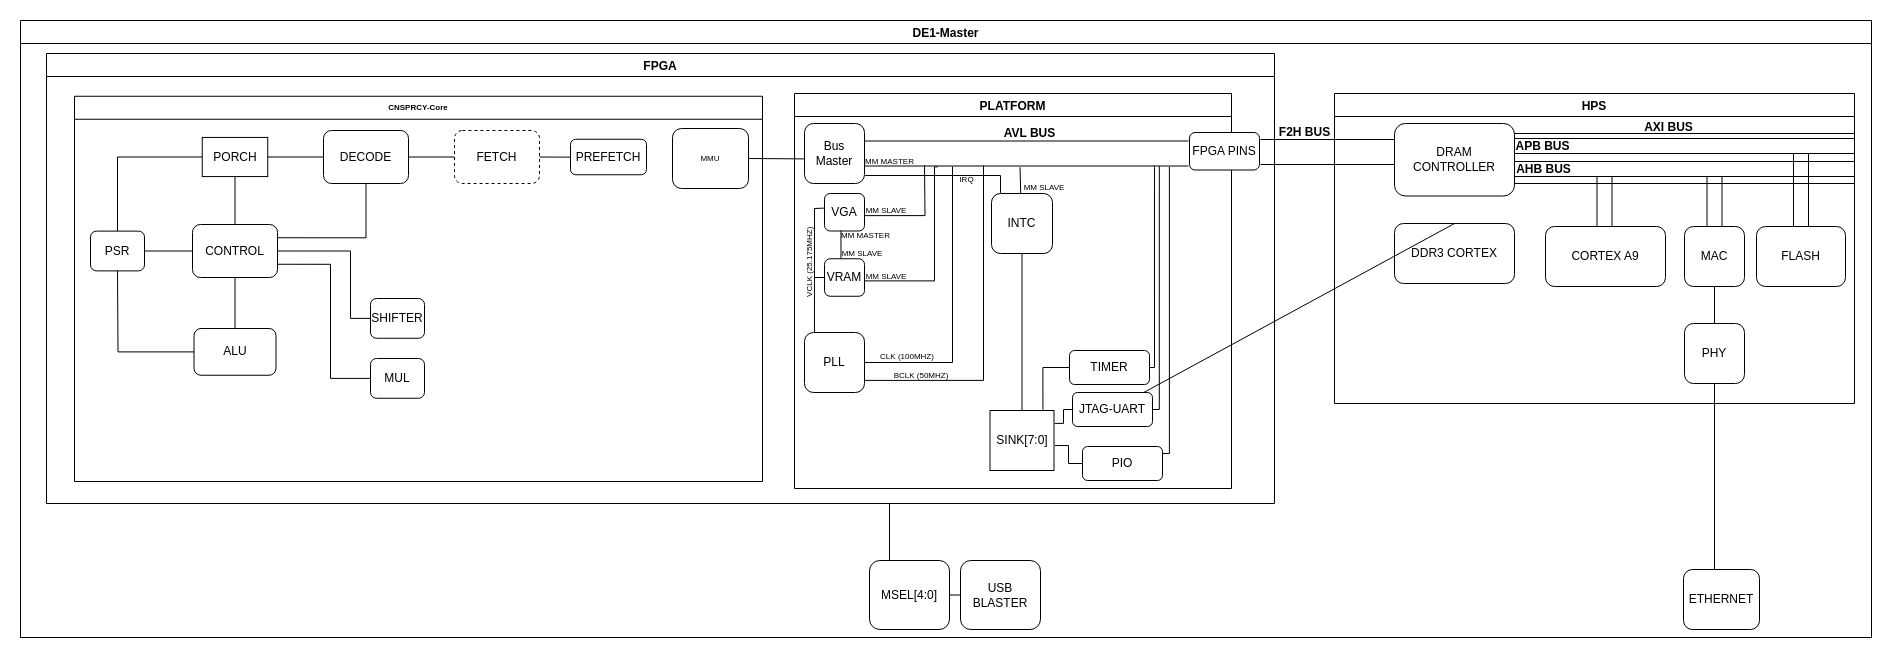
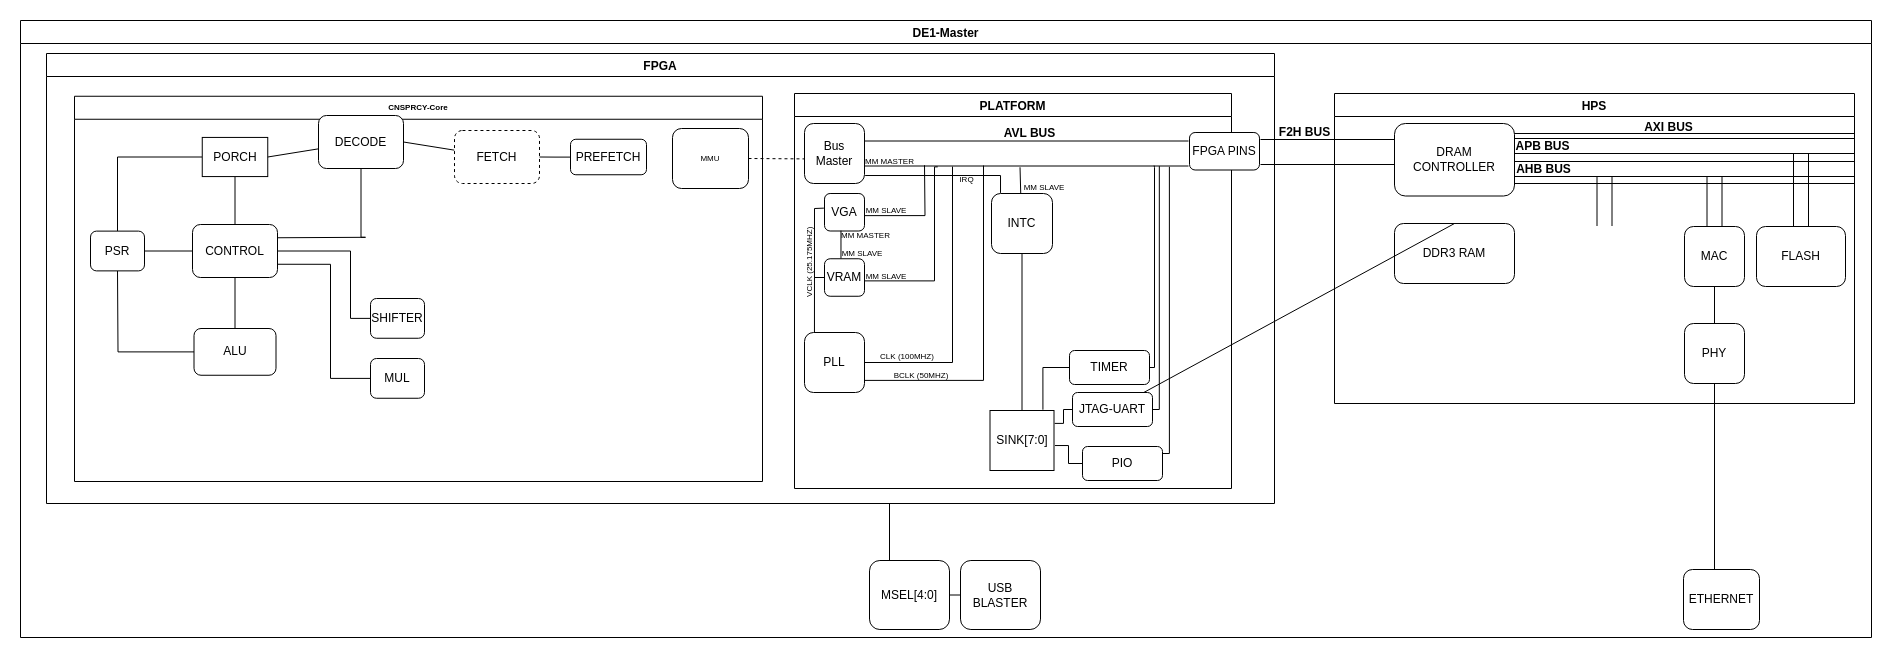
node "DECODE": moved (366, 157) -> (361, 142)
edge "Bus Master" -- "MMU": style solid -> dashed
node "DDR3 CORTEX": label "DDR3 CORTEX" -> "DDR3 RAM"
node "CORTEX A9": removed
